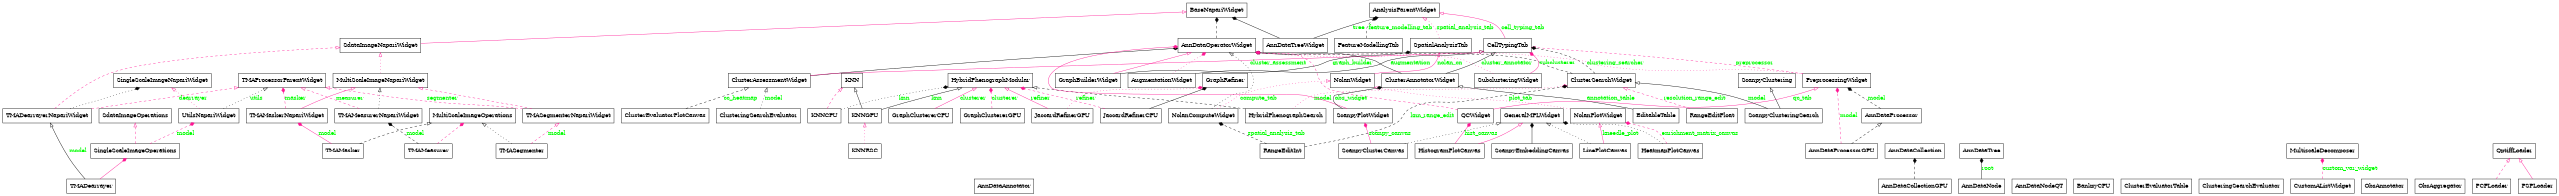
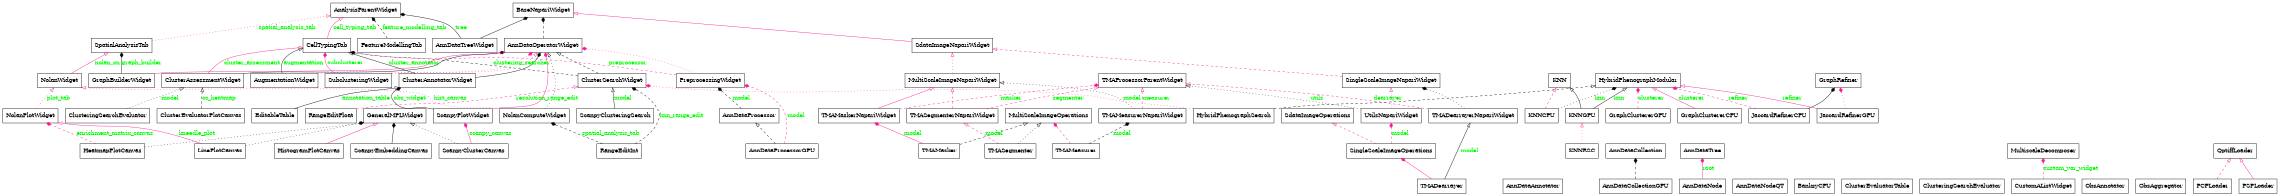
edge "TMADearrayerNapariWidget" -> "SdataImageNapariWidget": now "SingleScaleImageNapariWidget" -> "SdataImageNapariWidget"
node "ScanpyClustering": removed
edge "NolanComputeWidget" -> "NolanWidget": label "compute_tab" -> "hist_canvas"
node "QCWidget": removed
edge "AnnDataNode" -> "AnnDataTree": color black -> deeppink
